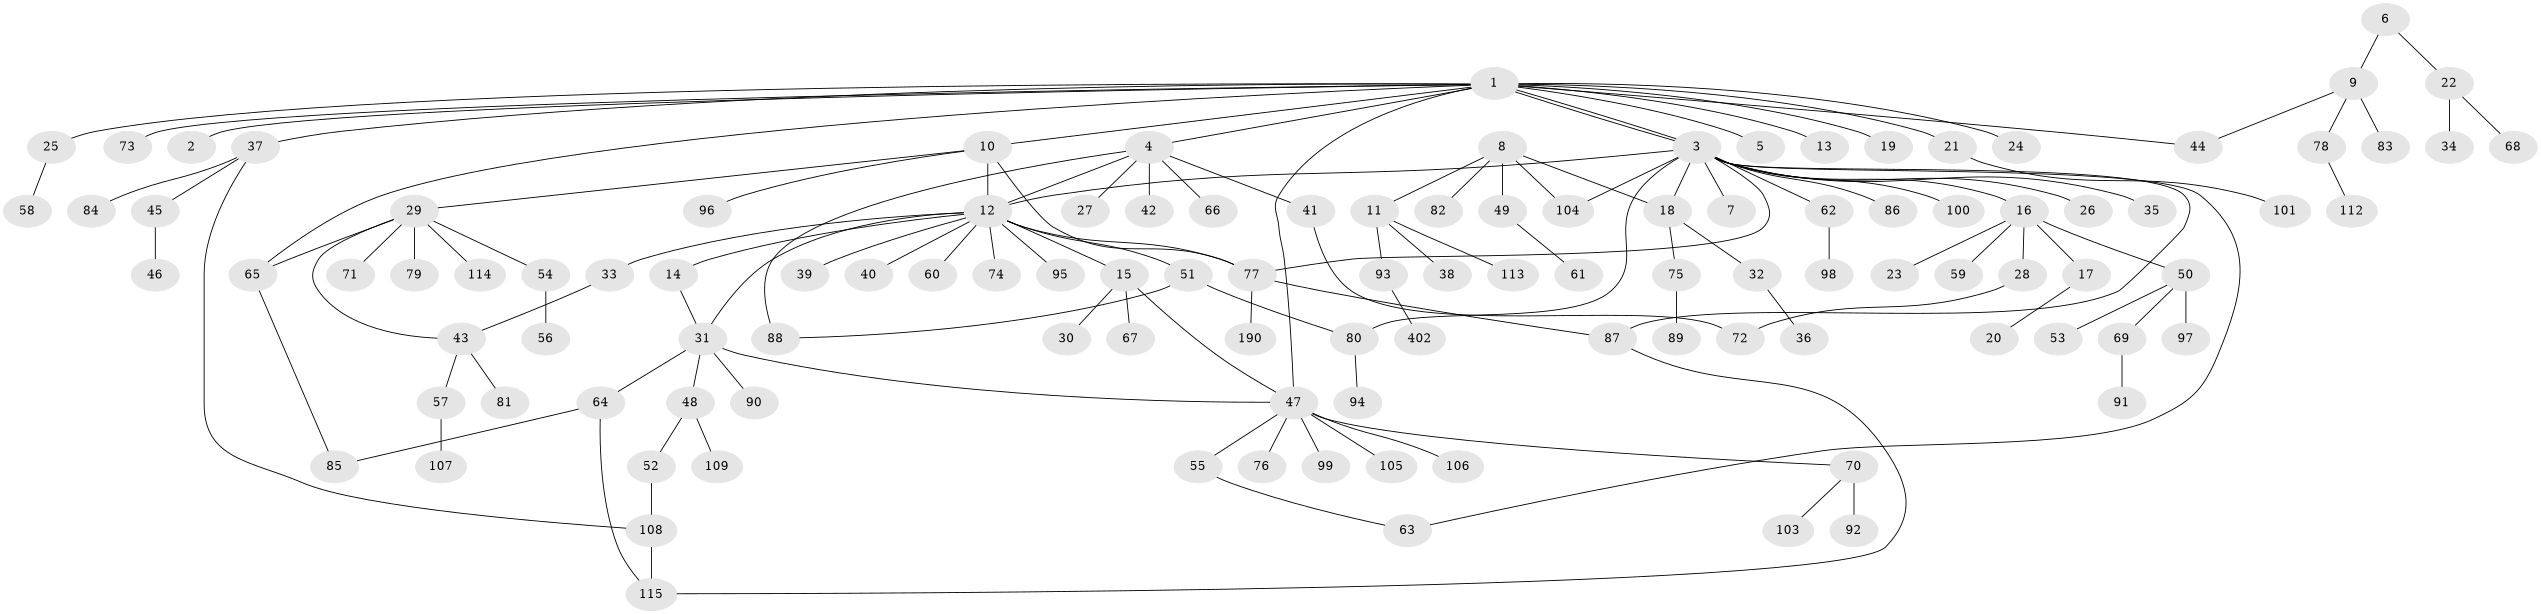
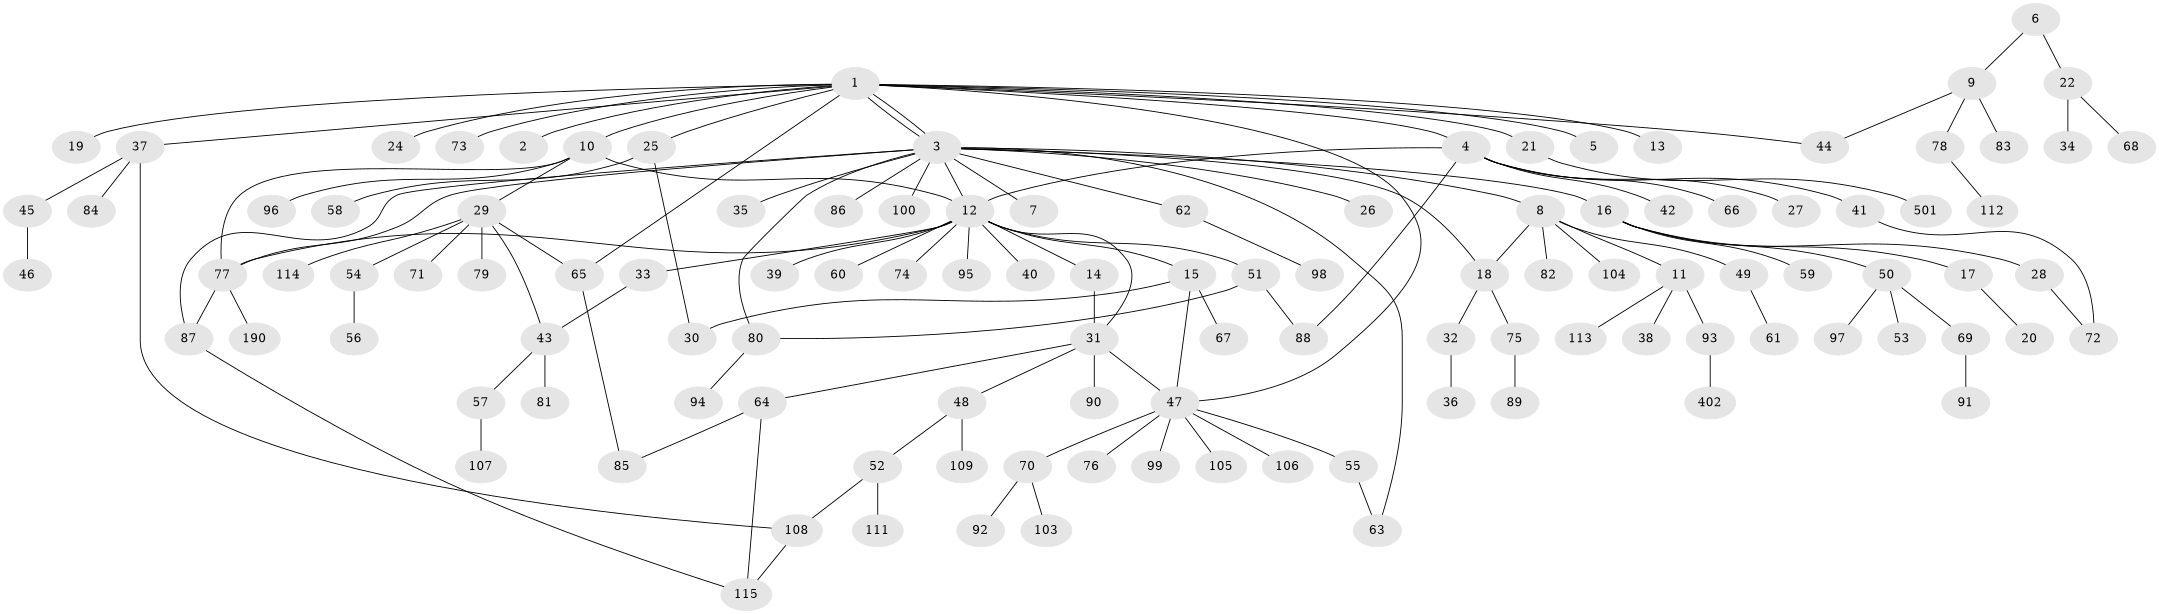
edge "3" -- "104": now "3" -- "8"
node "101": label "101" -> "501"
edge "25" -- "30": added
node "23": removed
node "111": added
